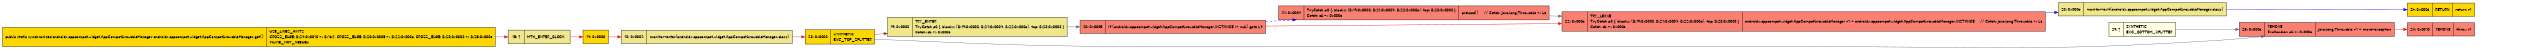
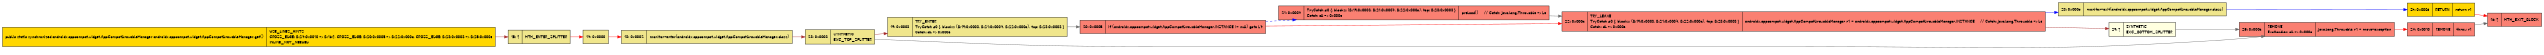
node "16: ?": added
edge "22: 0x000a" -> "29: ?": added
node "15: ?": text "MTH_ENTER_BLOCK" -> "MTH_ENTER_SPLITTER"
node "17: 0x0000": fillcolor gold -> khaki
node "28: 0x0003": fillcolor gold -> khaki
